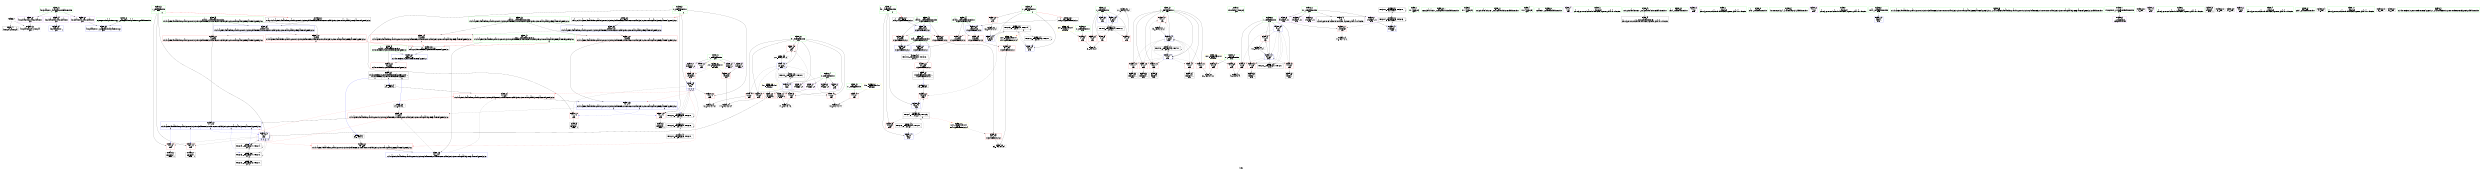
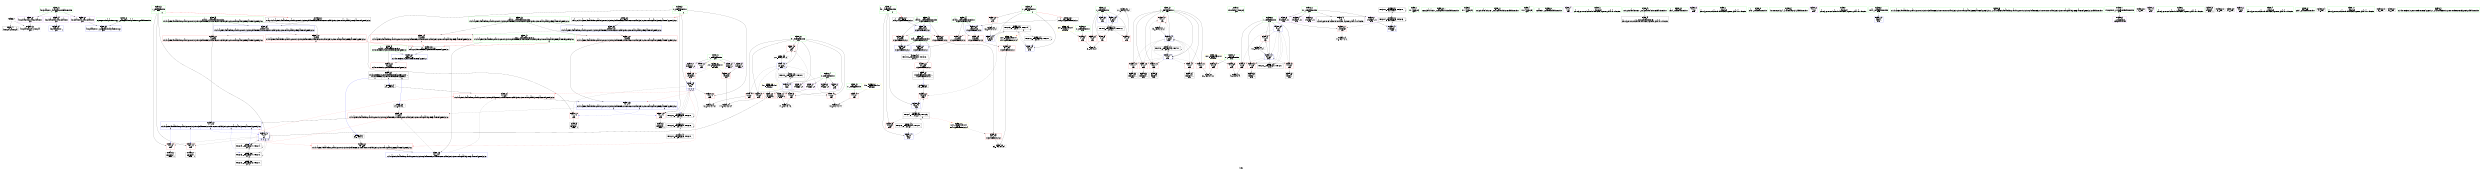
node "NodeID: 146": text "main" -> "cmp"
